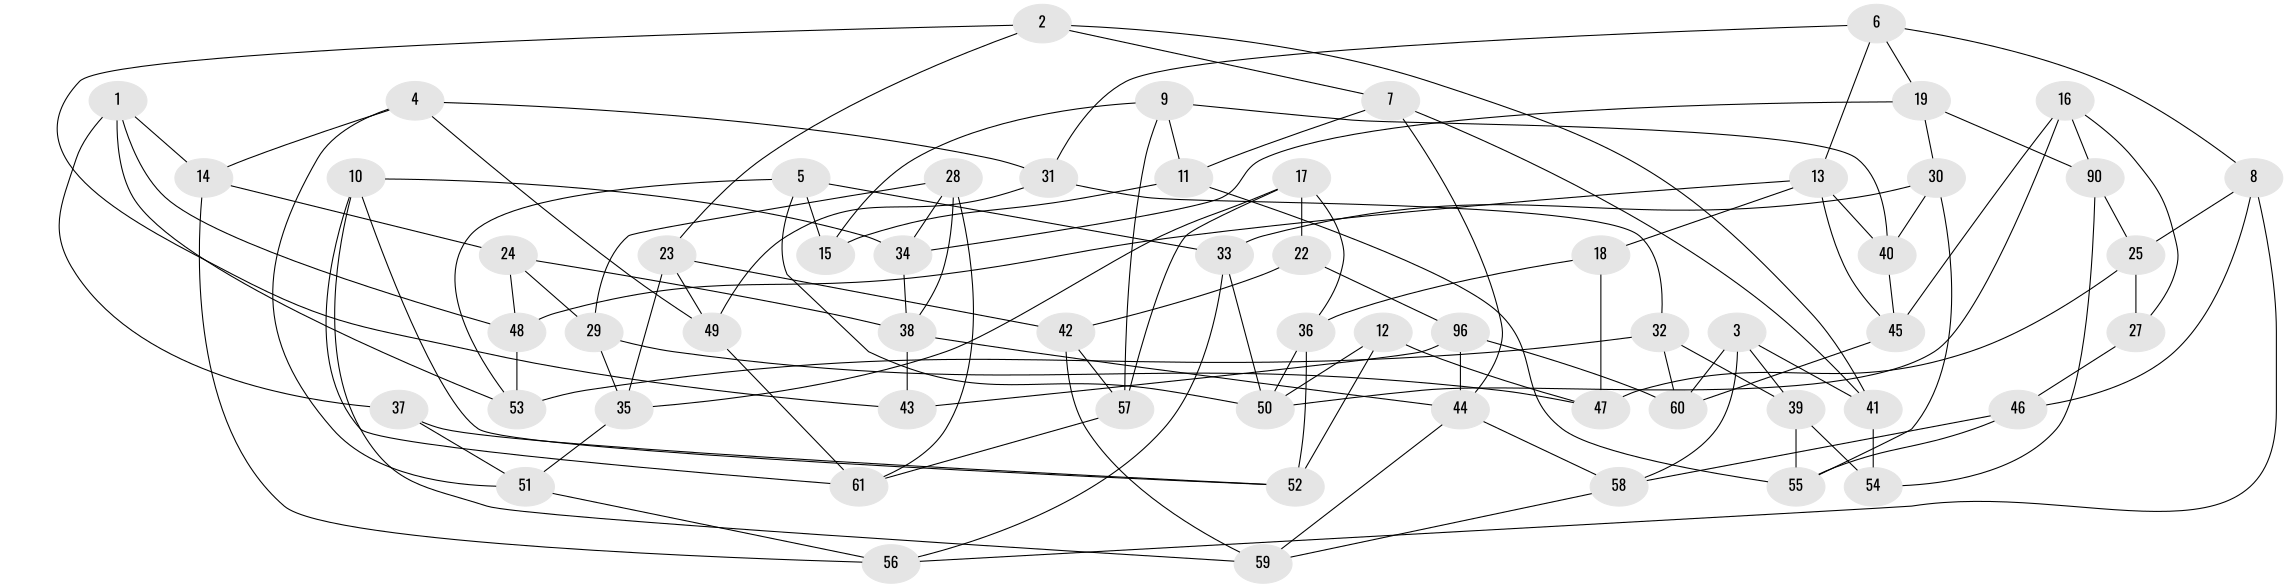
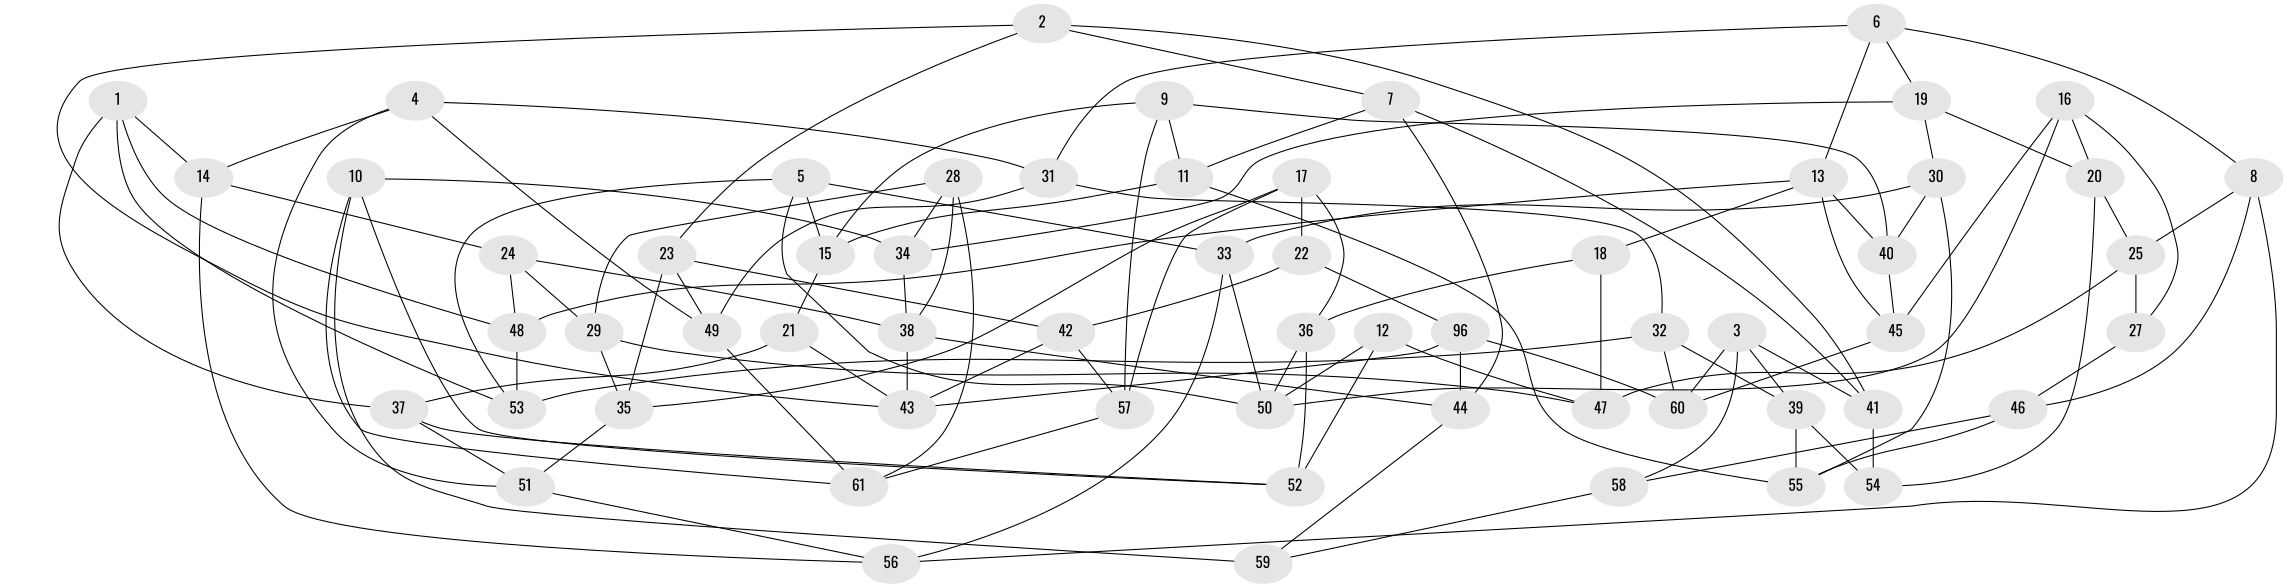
node "90": label "90" -> "20"
node "21": added
edge "44" -- "58": removed
edge "42" -- "59": now "42" -- "43"
